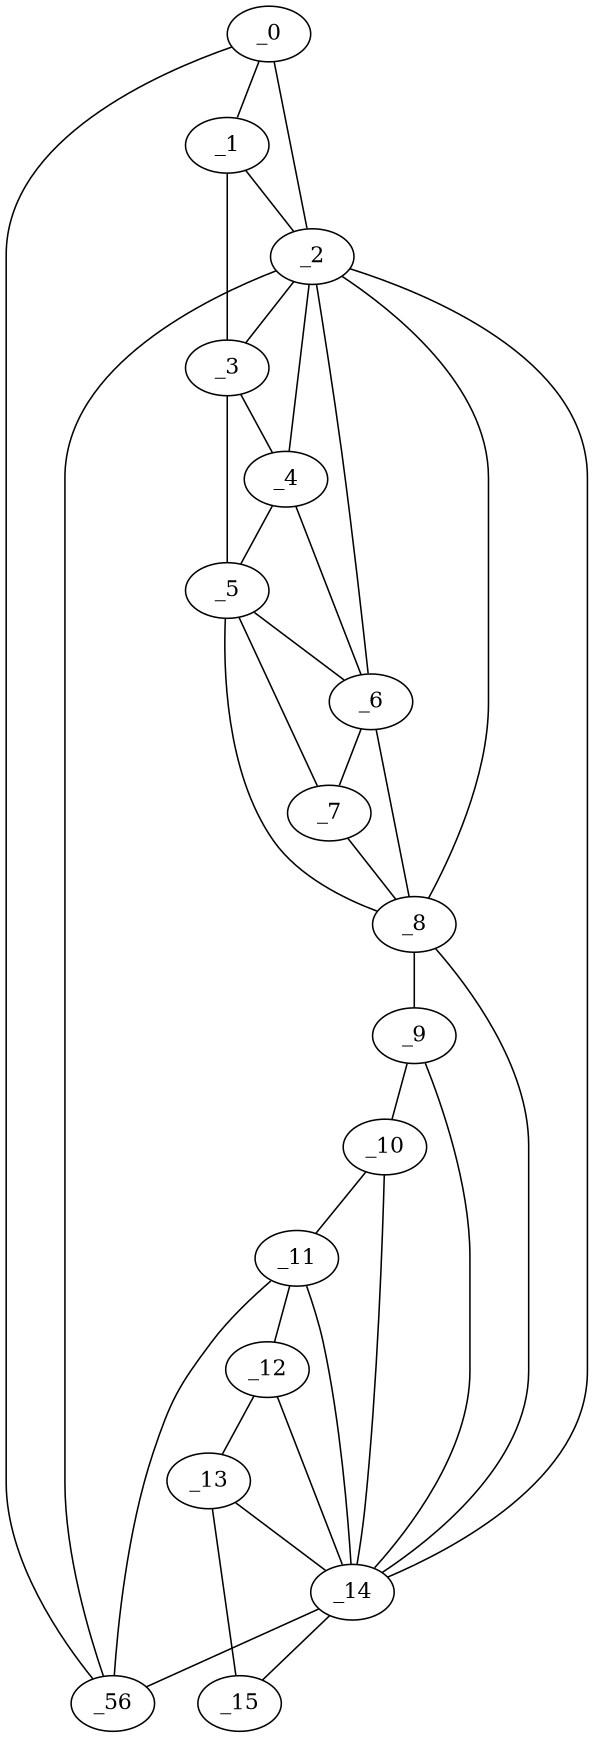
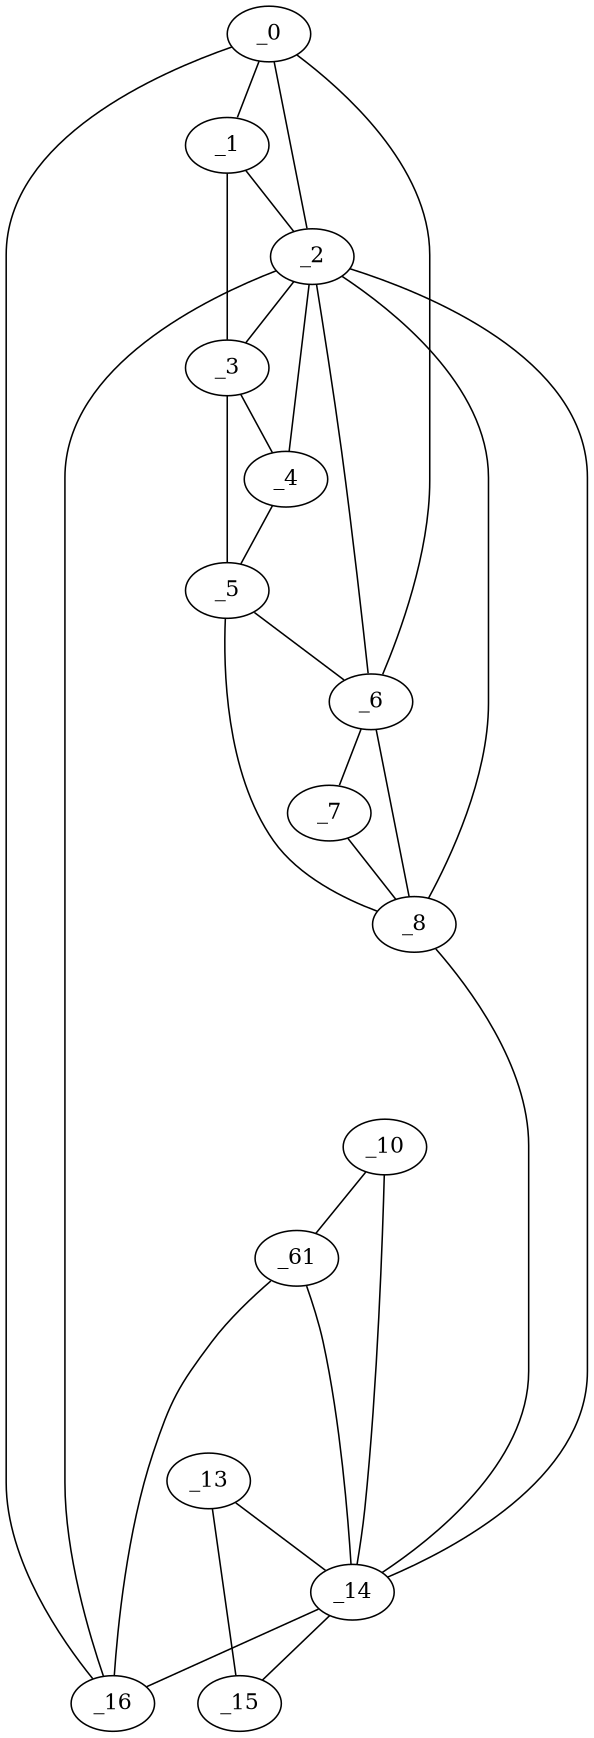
edge "_4" -- "_6": now "_0" -- "_6"
edge "_5" -- "_7": removed
node "_9": removed
node "_11": label "_11" -> "_61"
node "_12": removed
node "_56": label "_56" -> "_16"
